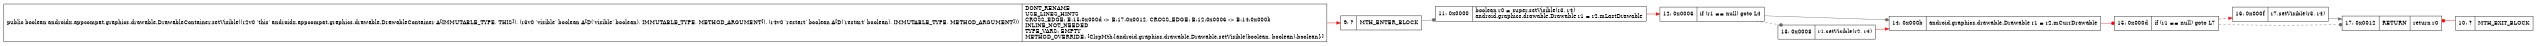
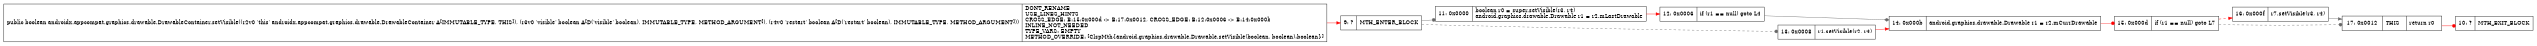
edge "10: ?" -> "17: 0x0012": reversed
edge "12: 0x0006" -> "13: 0x0008": now "9: ?" -> "13: 0x0008"
node "17: 0x0012": text "RETURN" -> "THIS"
